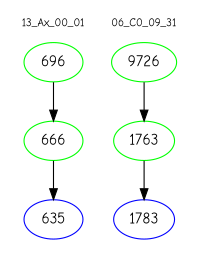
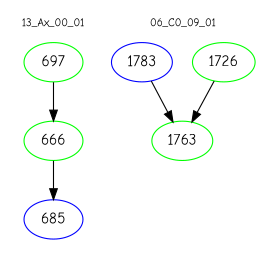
cluster "06_C0_09_31": label "06_C0_09_31" -> "06_C0_09_01"
node "696": label "696" -> "697"
node "9726": label "9726" -> "1726"
edge "1763" -> "1783": reversed
node "635": label "635" -> "685"
